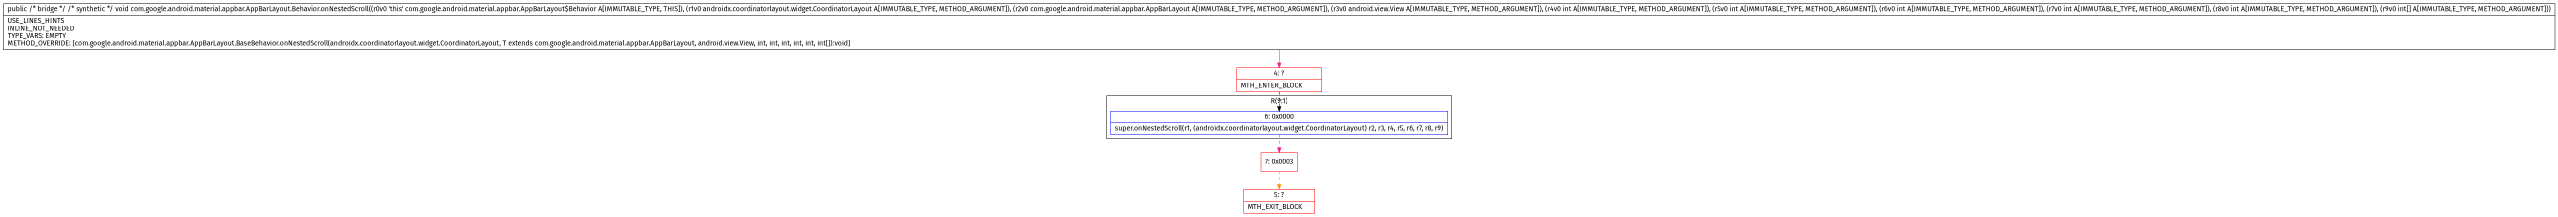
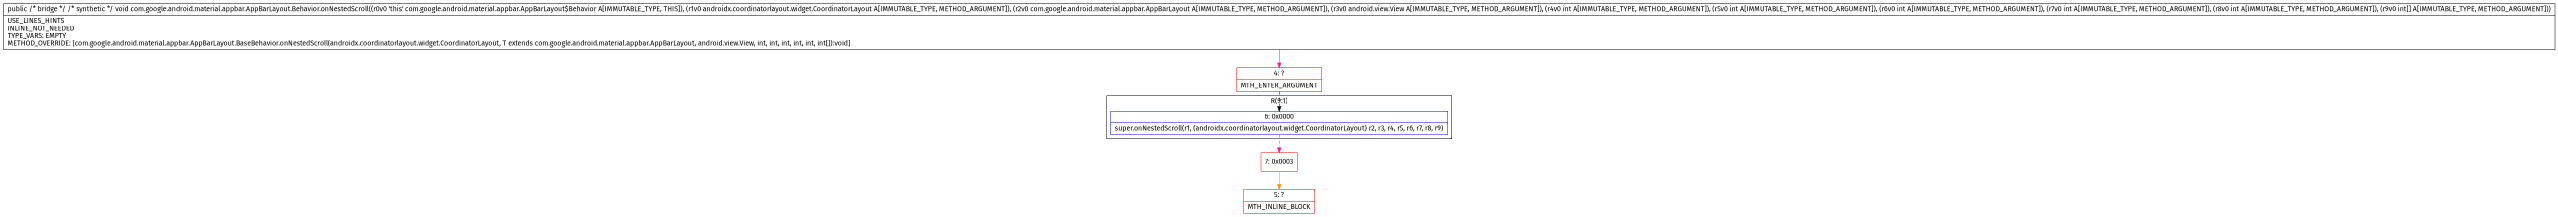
node "4: ?": text "MTH_ENTER_BLOCK" -> "MTH_ENTER_ARGUMENT"
edge "7: 0x0003" -> "5: ?": style dashed -> solid
node "5: ?": text "MTH_EXIT_BLOCK" -> "MTH_INLINE_BLOCK"
